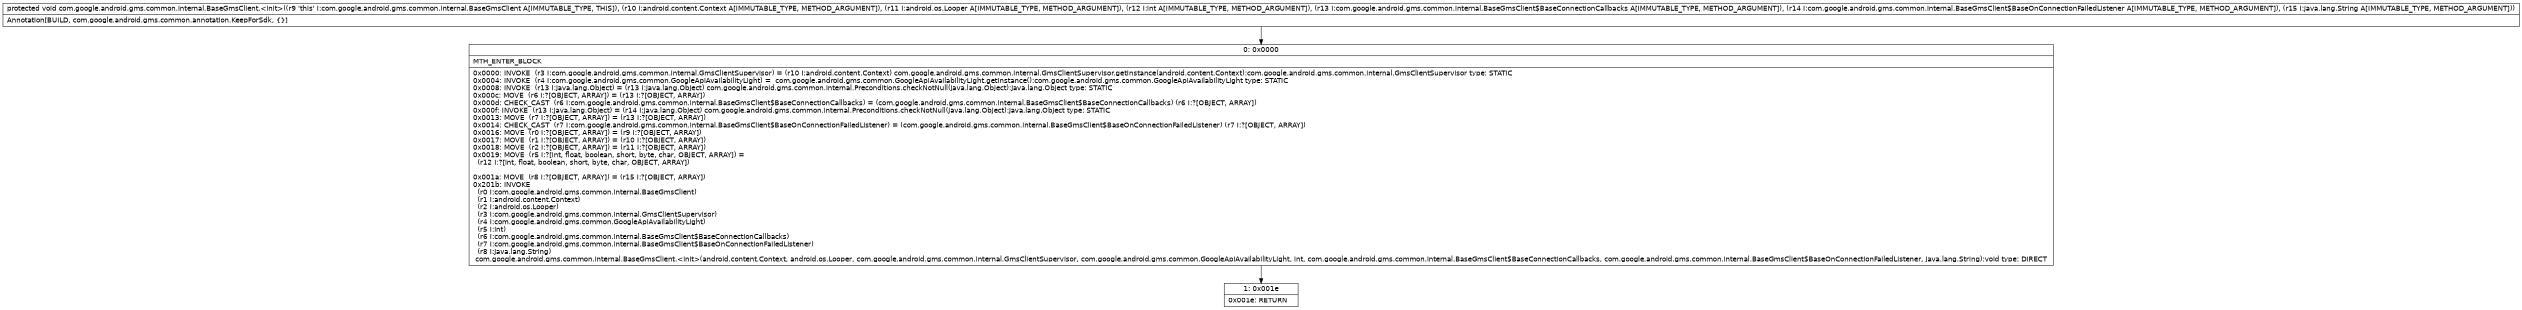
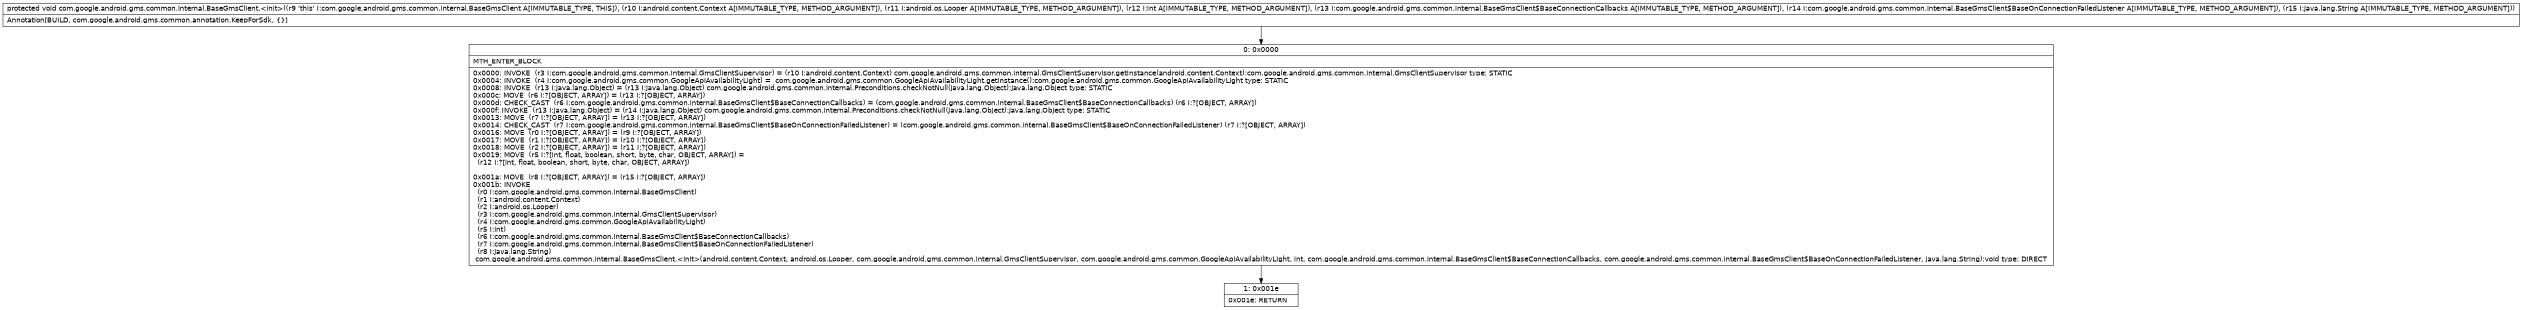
node "0: 0x0000": text "0x201b: INVOKE" -> "0x001b: INVOKE"
